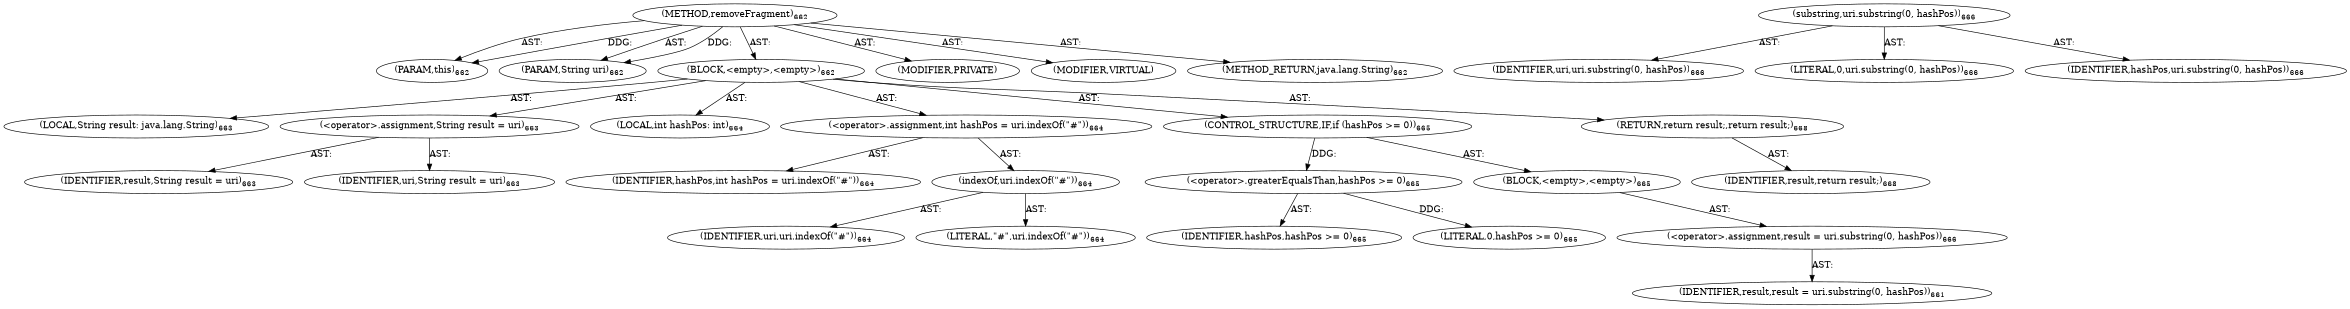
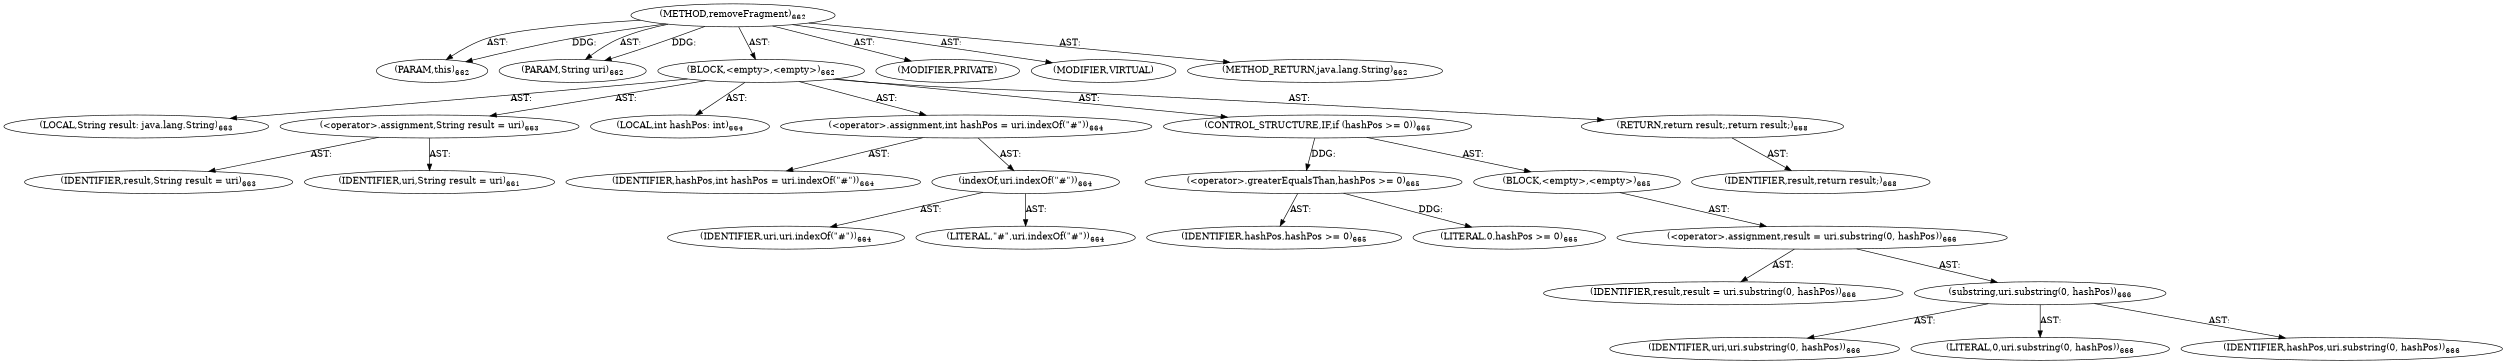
node "(IDENTIFIER,uri,String result = uri)": text "663" -> "661"
edge "(<operator>.assignment,result = uri.substring(0, hashPos))" -> "(substring,uri.substring(0, hashPos))": added, label "AST:"
node "(IDENTIFIER,result,result = uri.substring(0, hashPos))": text "661" -> "666"
